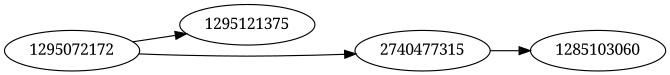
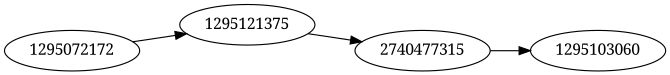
node "1285103060": label "1285103060" -> "1295103060"
edge "1295072172" -> "2740477315": now "1295121375" -> "2740477315"
